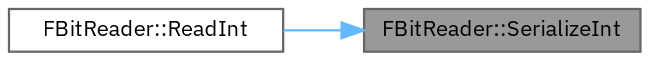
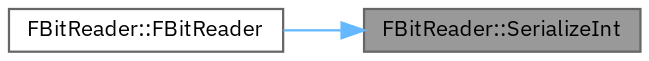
node "FBitReader::ReadInt": label "FBitReader::ReadInt" -> "FBitReader::FBitReader"
